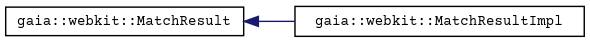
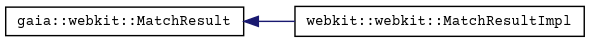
node "gaia::webkit::MatchResultImpl": label "gaia::webkit::MatchResultImpl" -> "webkit::webkit::MatchResultImpl"
